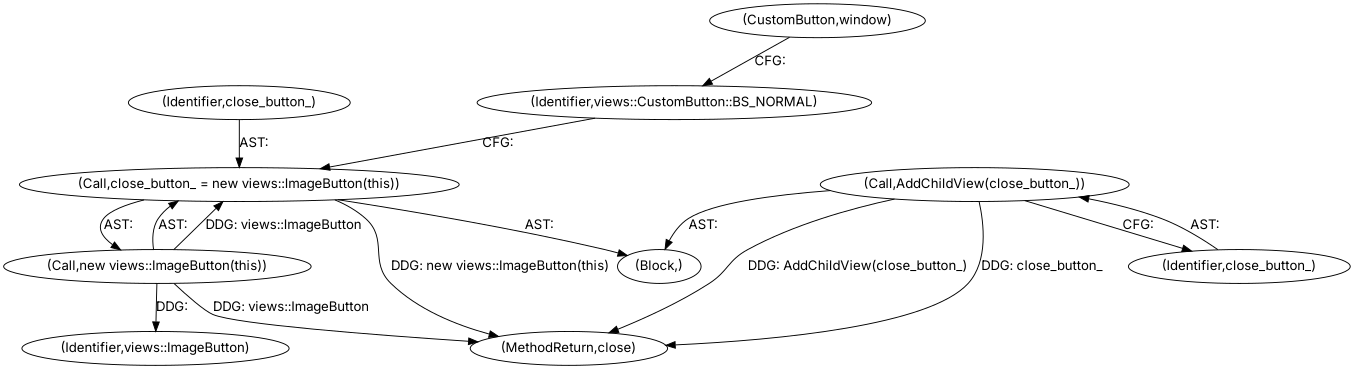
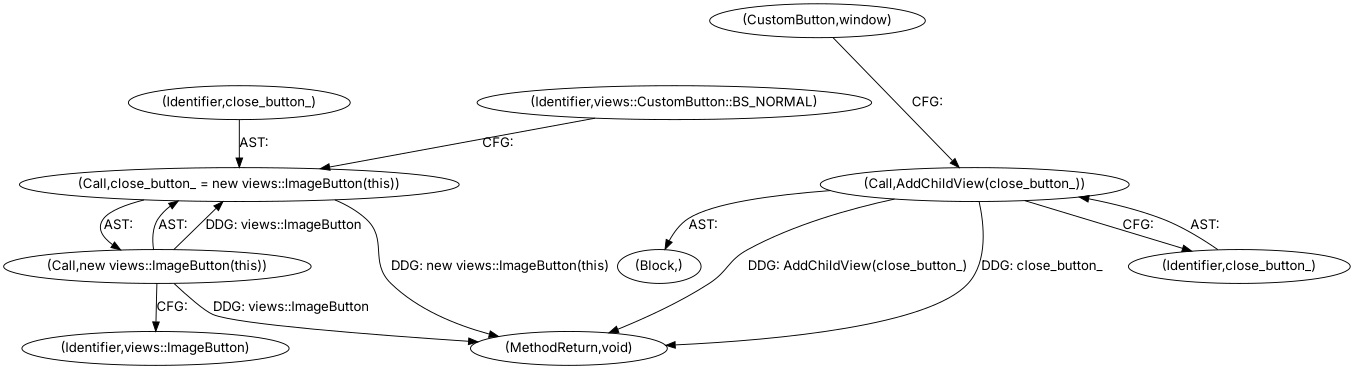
edge "(CustomButton,window)" -> "(Identifier,views::CustomButton::BS_NORMAL)": now "(CustomButton,window)" -> "(Call,AddChildView(close_button_))"
edge "(Call,close_button_ = new views::ImageButton(this))" -> "(Block,)": removed, label "AST:"
edge "(Call,new views::ImageButton(this))" -> "(Identifier,views::ImageButton)": label "DDG: " -> "CFG: "
node "(MethodReturn,close)": label "(MethodReturn,close)" -> "(MethodReturn,void)"
